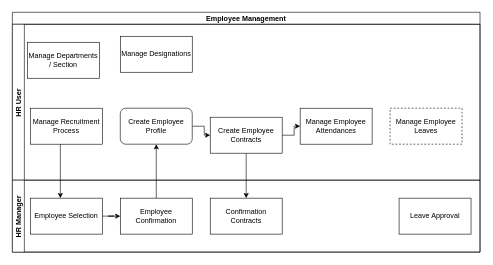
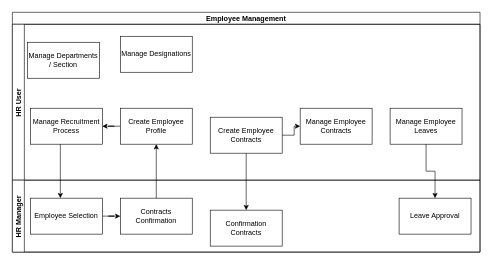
node "Create Employee Profile": shape rounded rectangle -> rectangle
node "Manage Employee Attendances": label "Manage Employee Attendances" -> "Manage Employee Contracts"
node "Manage Employee Leaves": style dashed -> solid
edge "Create Employee Profile" -> "Create Employee Contracts": now "Create Employee Profile" -> "Manage Recruitment Process"
edge "Manage Employee Leaves" -> "Leave Approval": added
node "Employee Confirmation": label "Employee Confirmation" -> "Contracts Confirmation"
node "Confirmation Contracts": moved (246, 216) -> (246, 228)
